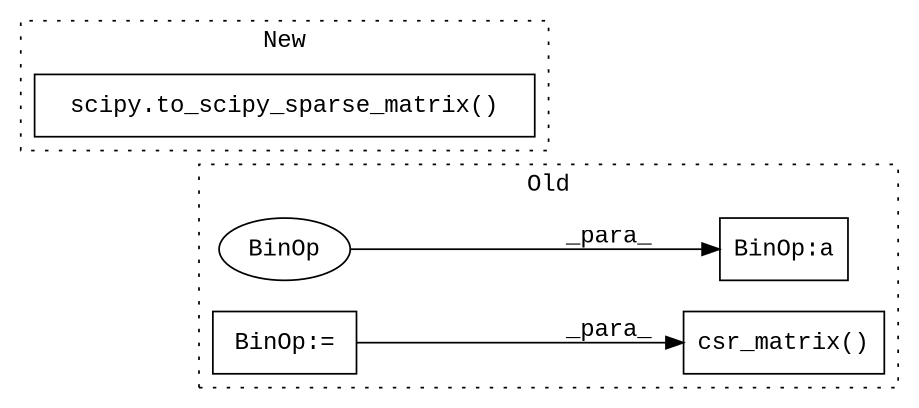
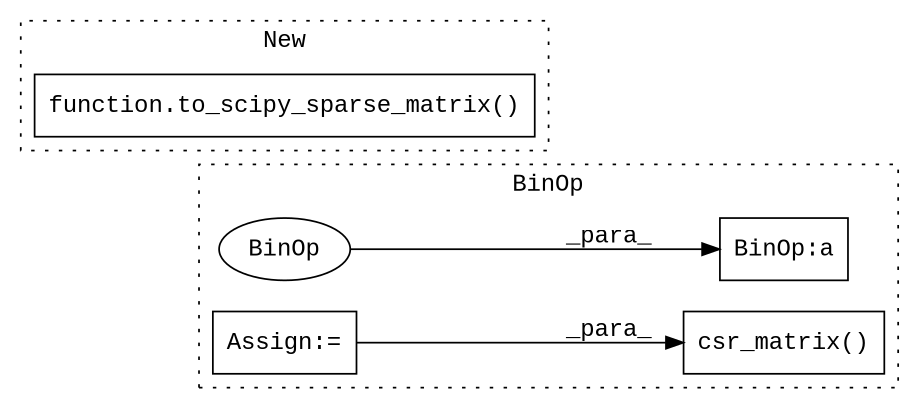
node "scipy.to_scipy_sparse_matrix()": label "scipy.to_scipy_sparse_matrix()" -> "function.to_scipy_sparse_matrix()"
cluster "Old": label "Old" -> "BinOp"
node "BinOp:=": label "BinOp:=" -> "Assign:="
